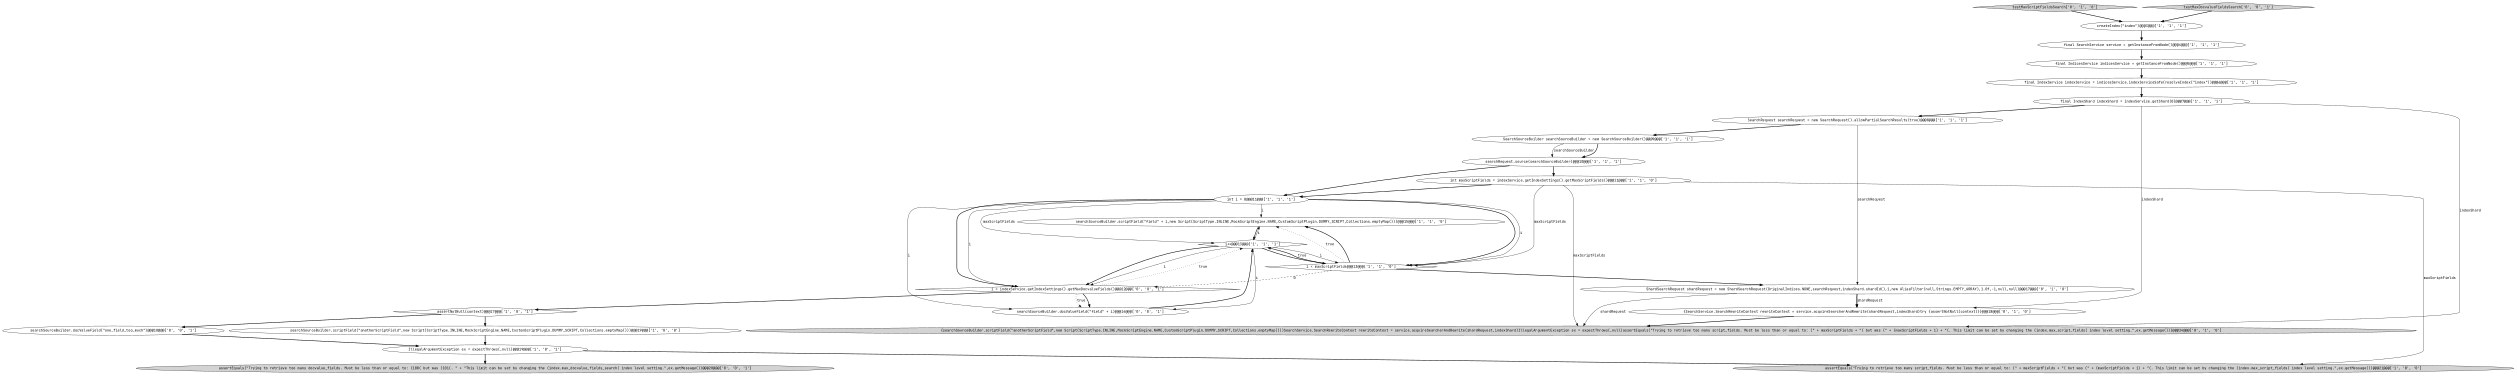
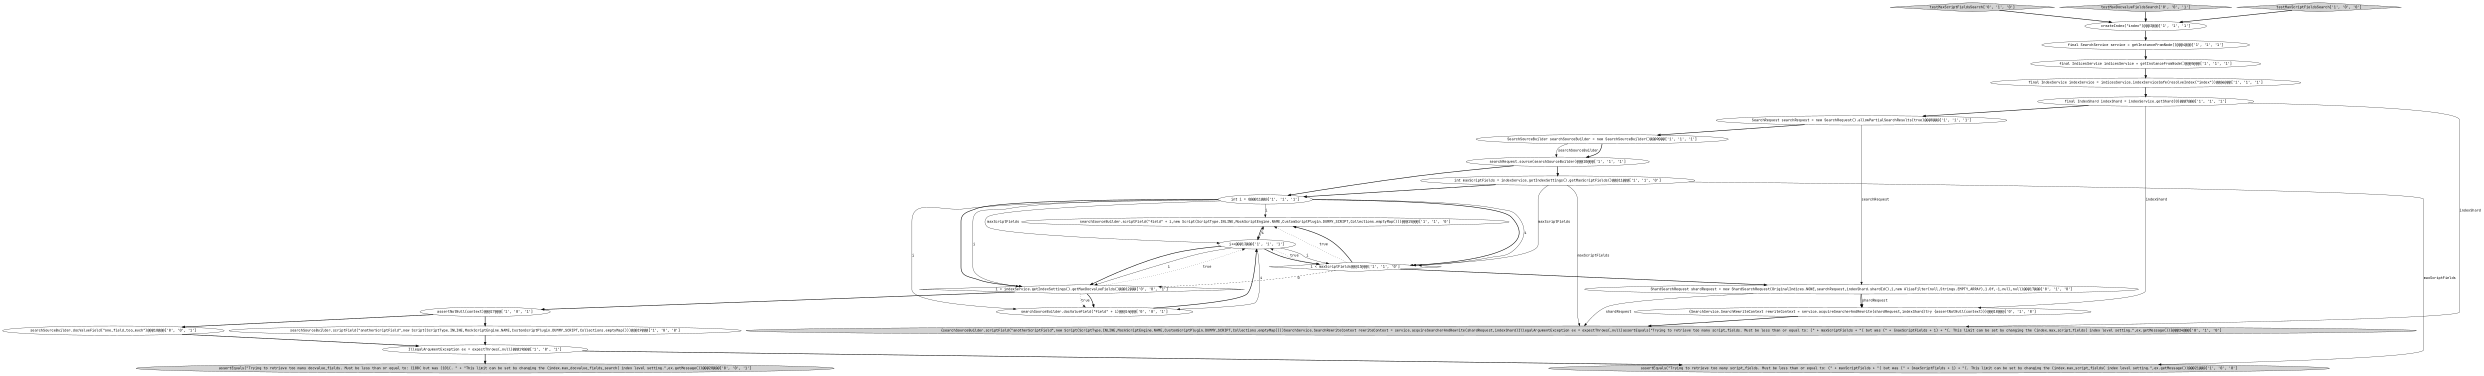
node "testMaxScriptFieldsSearch['1', '0', '0']": added
node "i++@@@13@@@['1', '1', '1']": shape diamond -> ellipse
edge "i < maxScriptFields@@@13@@@['1', '1', '0']" -> "i++@@@13@@@['1', '1', '1']": style bold -> dotted
node "assertNotNull(context)@@@17@@@['1', '0', '1']": shape diamond -> ellipse
